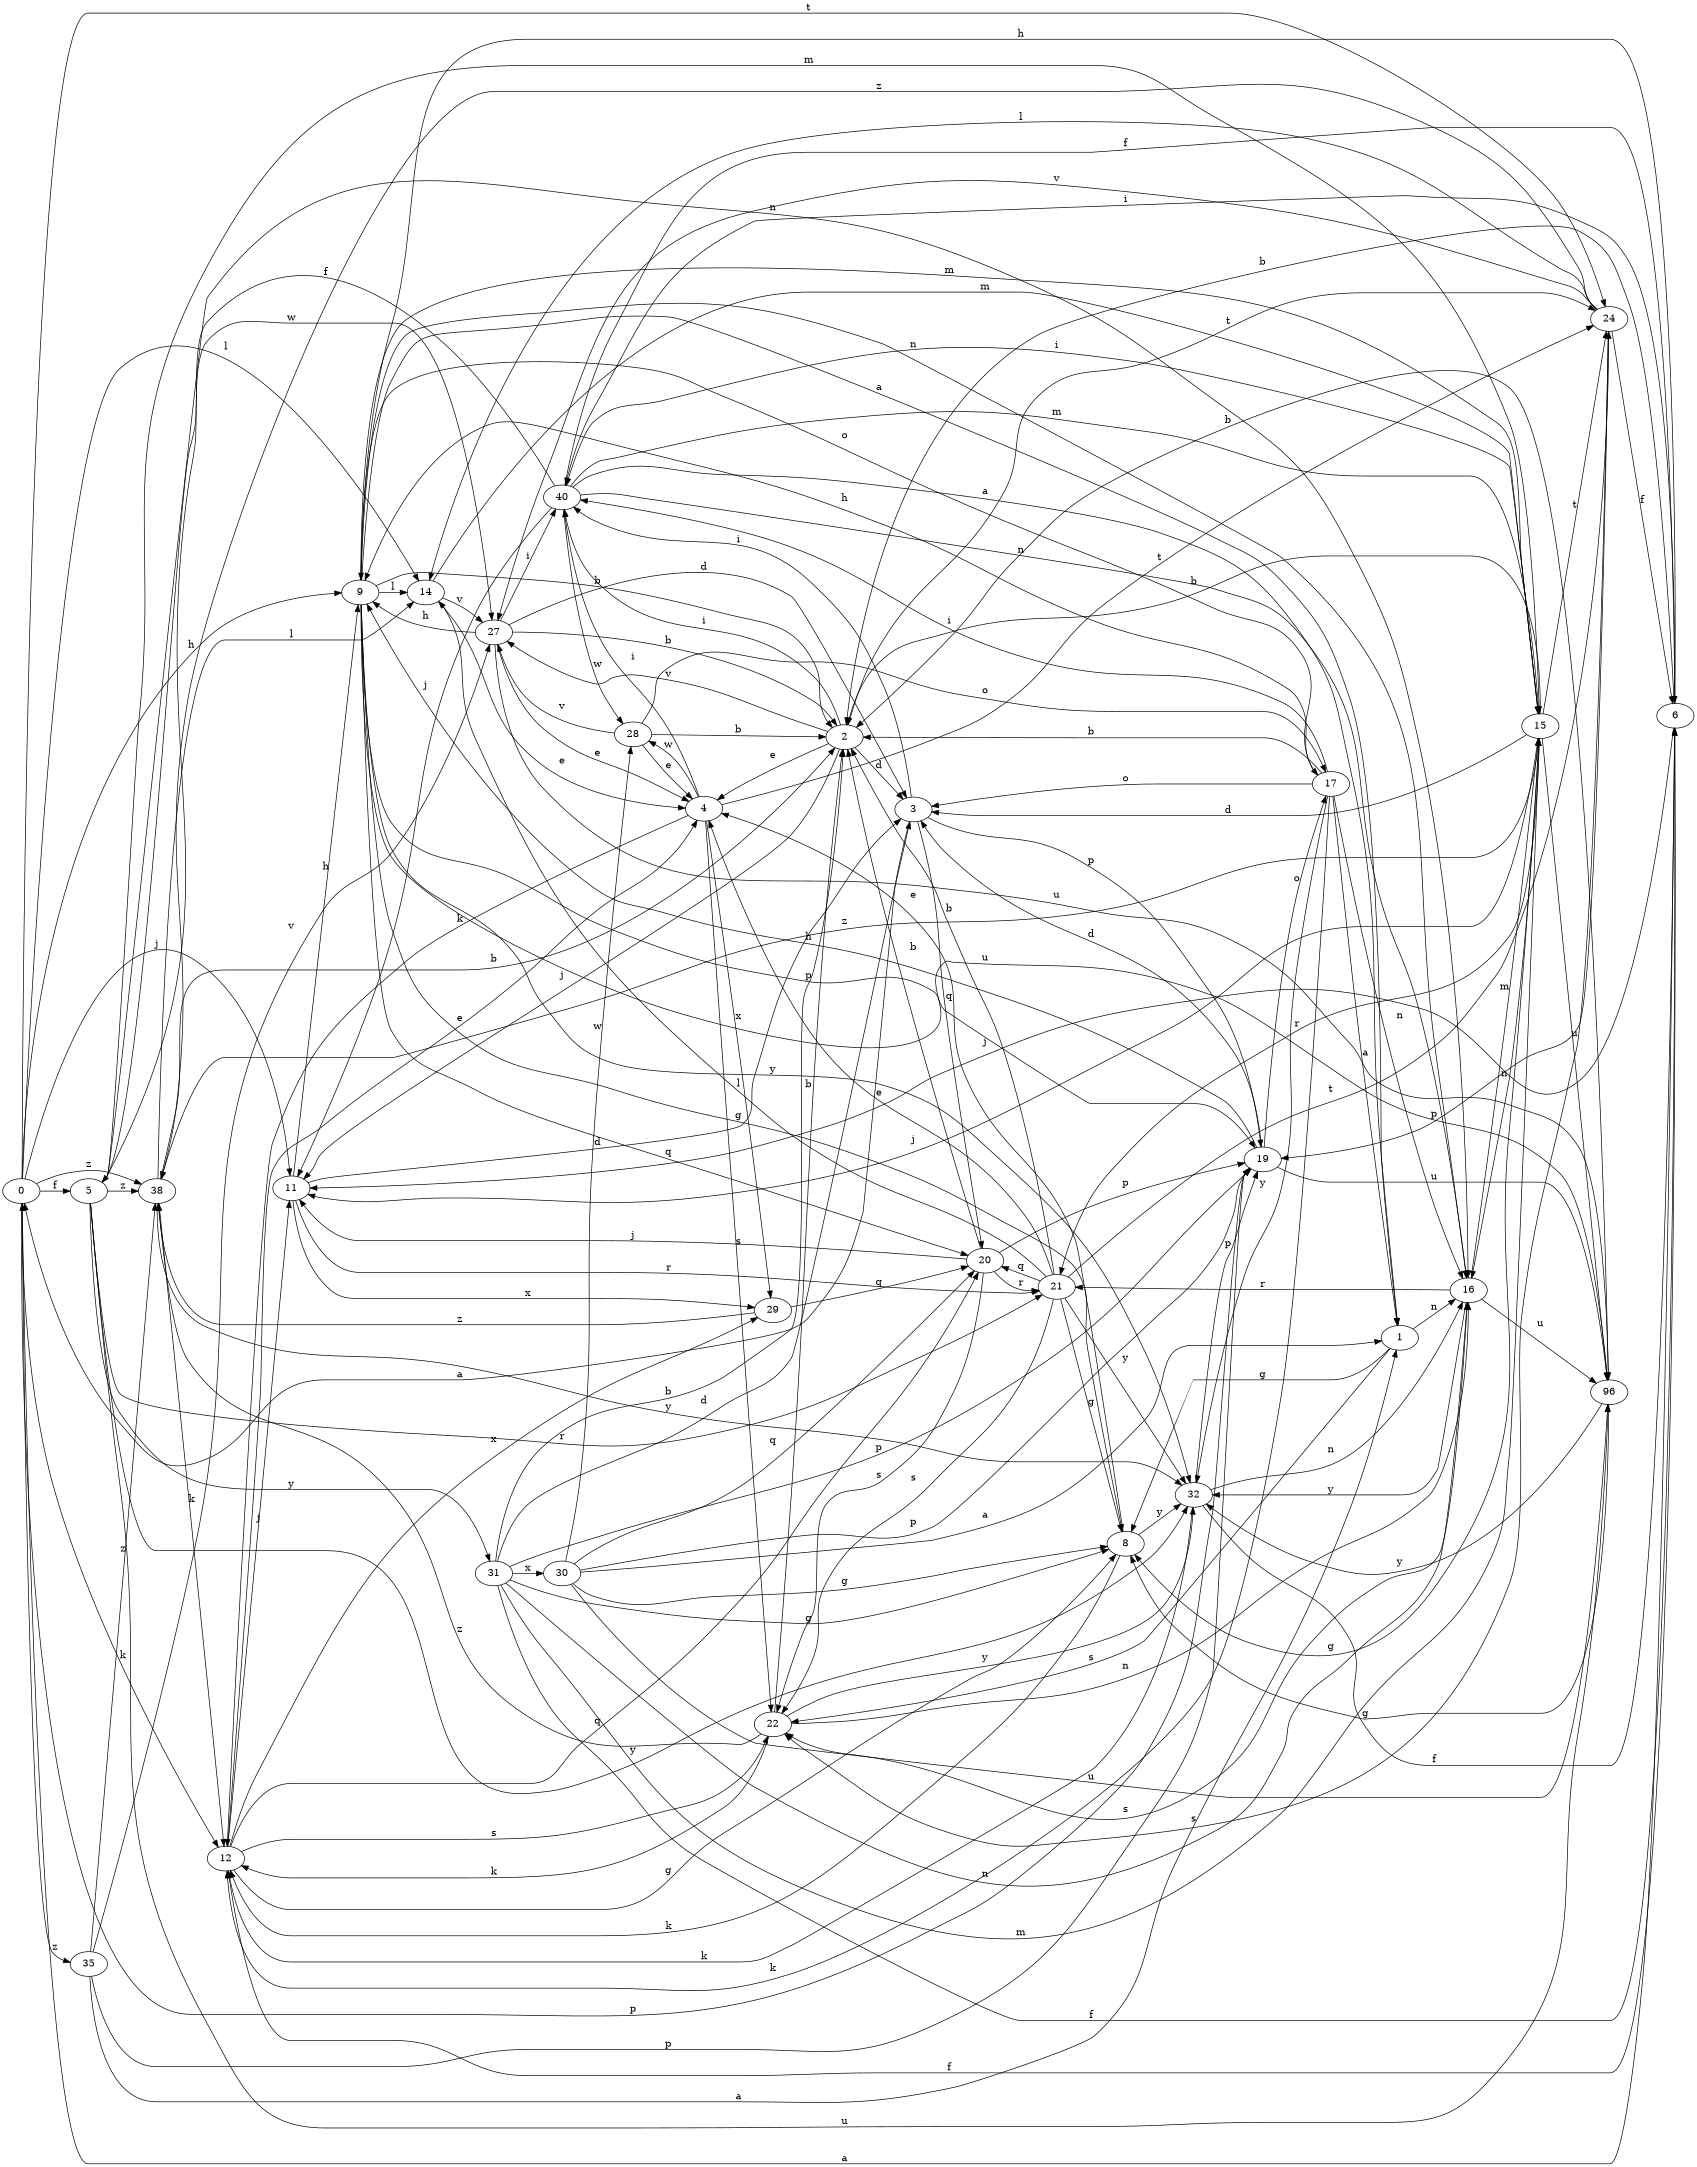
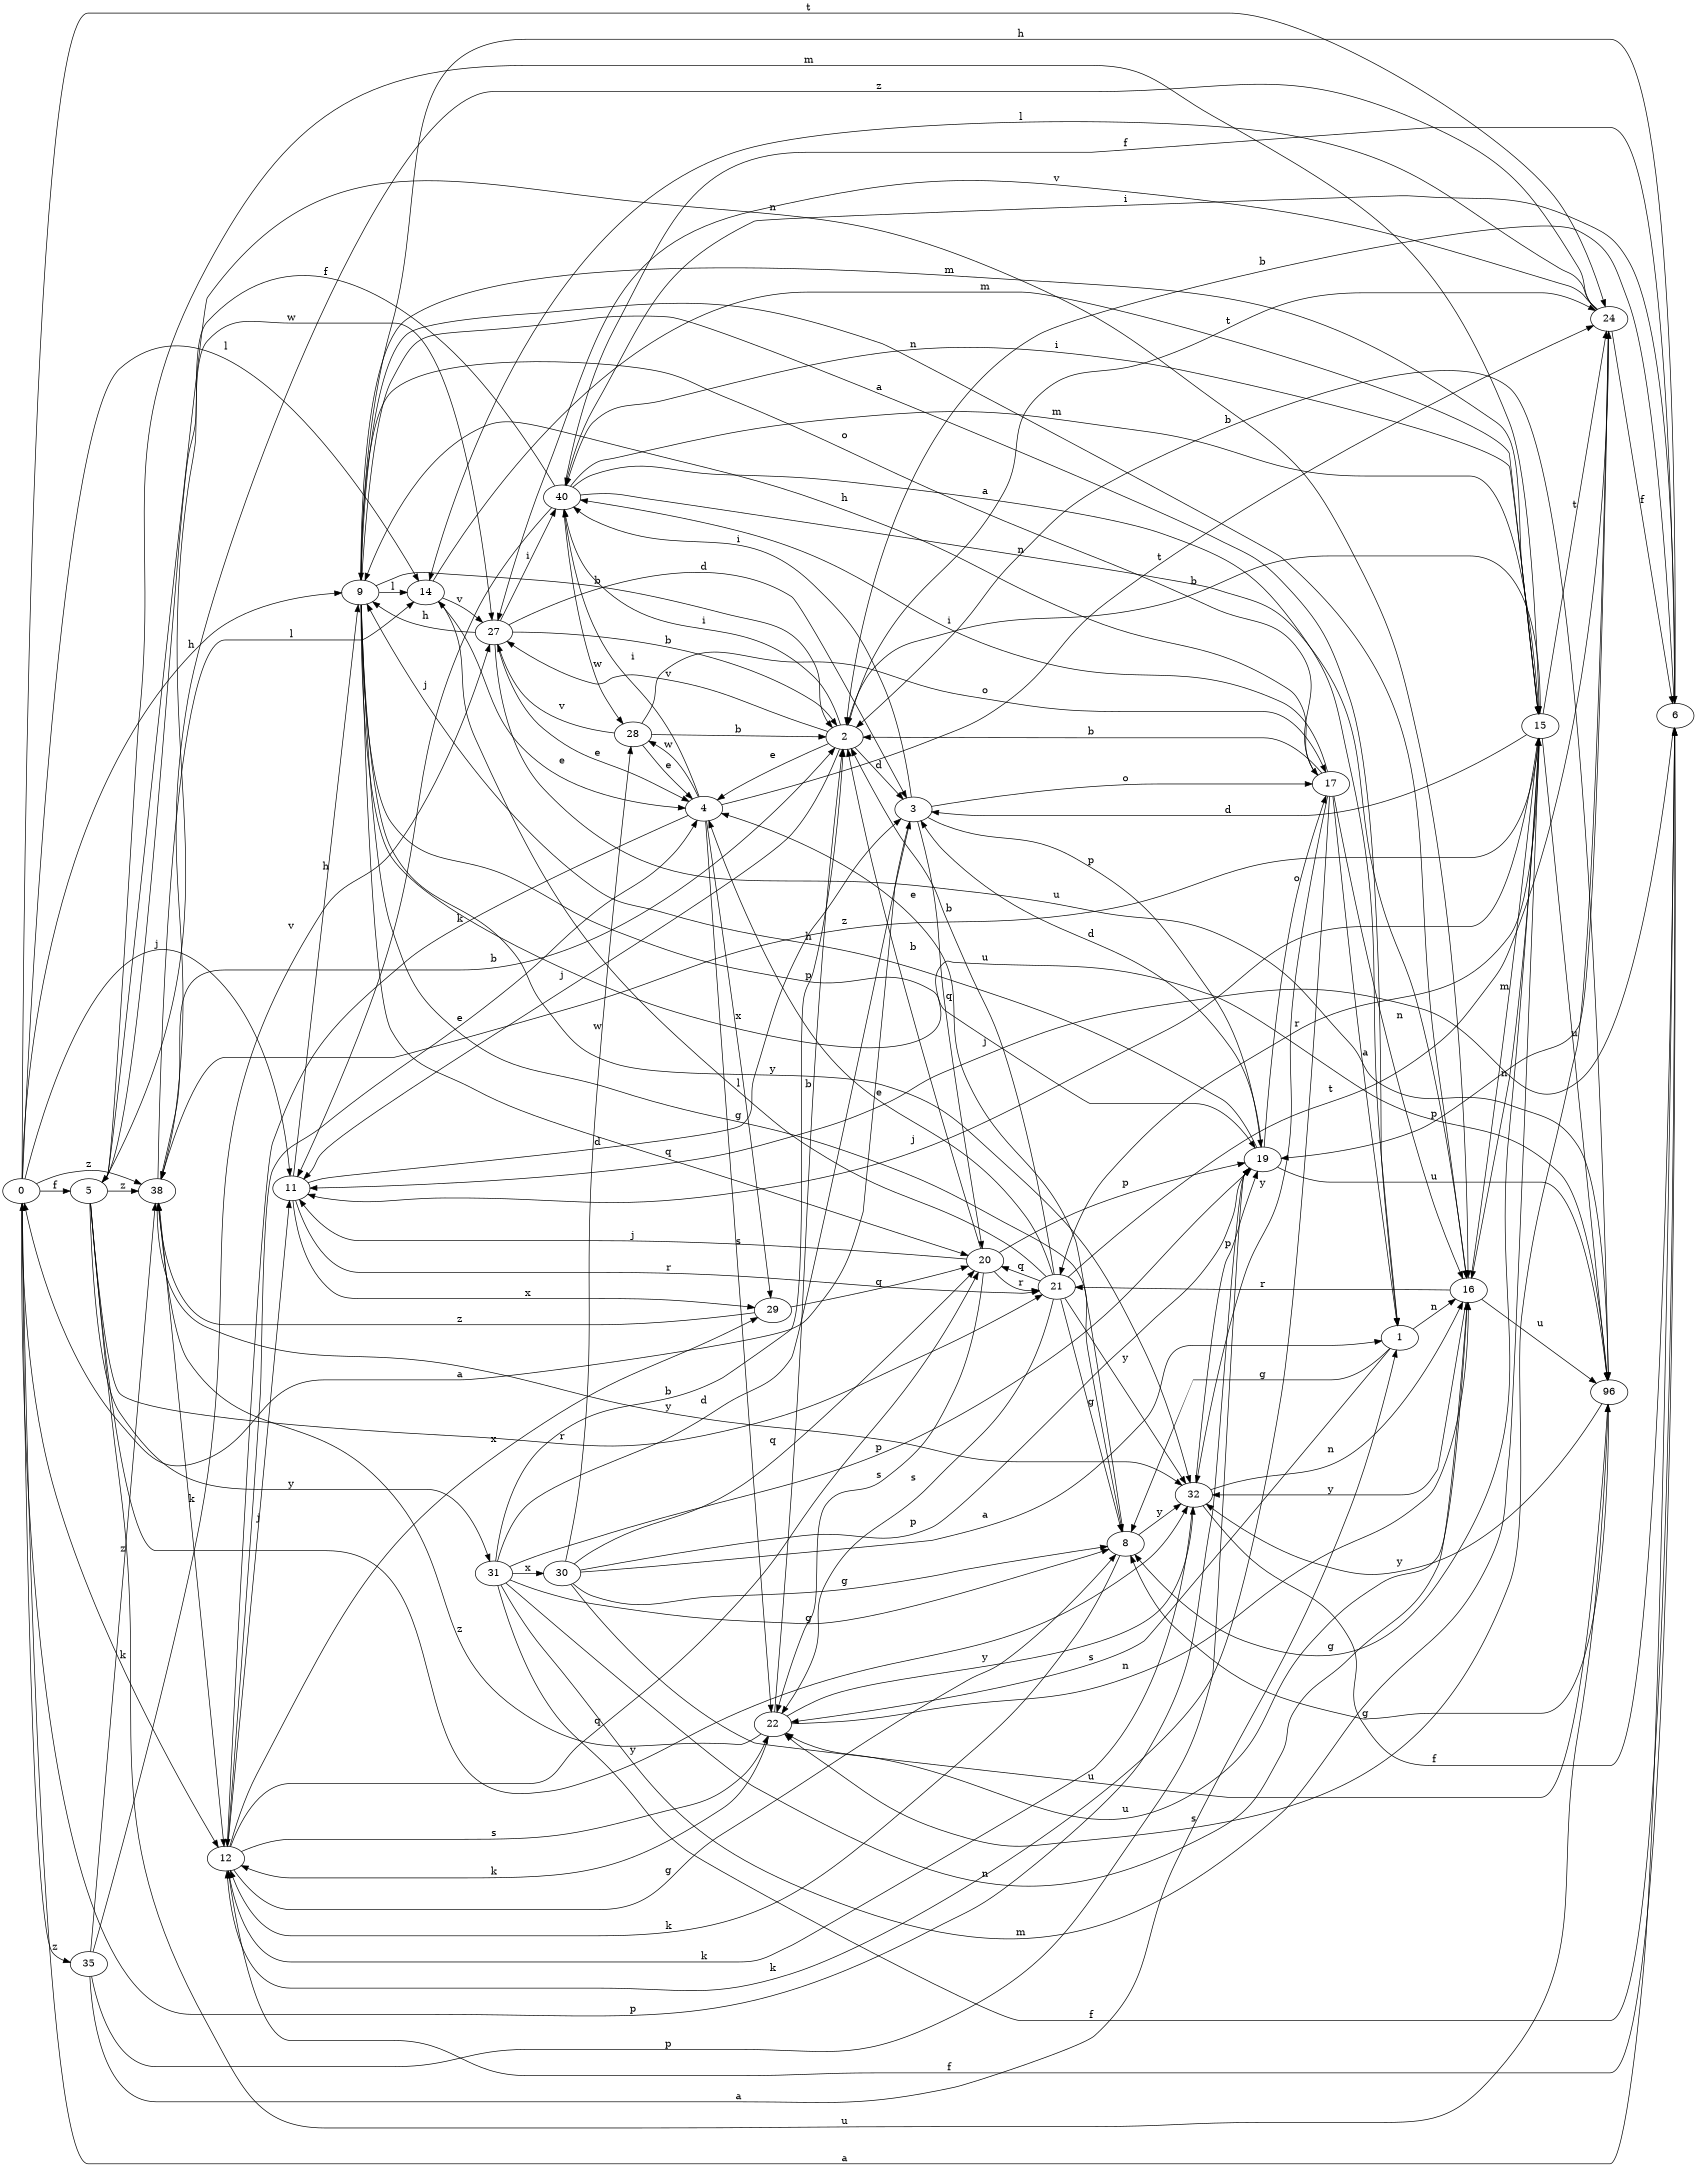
edge "17" -> "3": reversed
edge "16" -> "22": label "s" -> "u"
